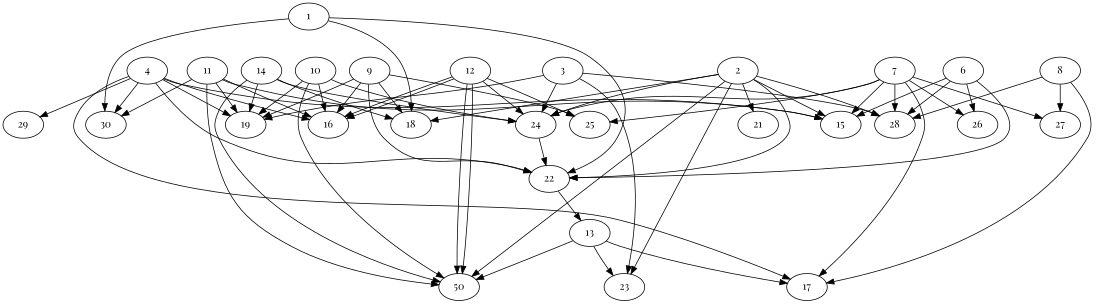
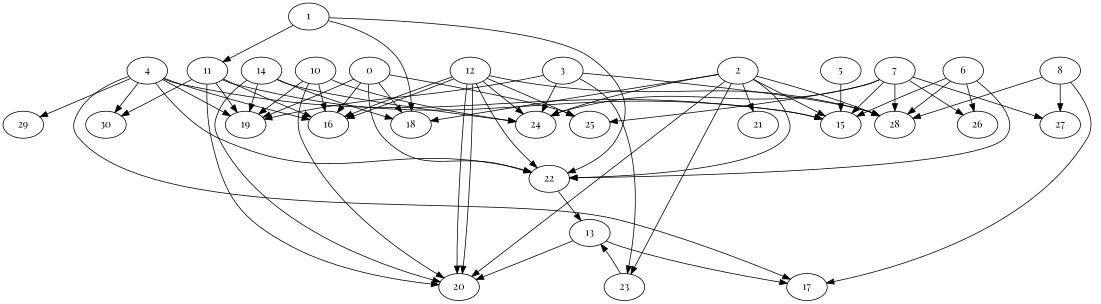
edge "1" -> "30": now "1" -> "11"
node "9": label "9" -> "0"
node "5": added
edge "12" -> "28": added
edge "24" -> "22": now "12" -> "22"
edge "7" -> "17": removed
edge "13" -> "23": reversed
node "50": label "50" -> "20"
